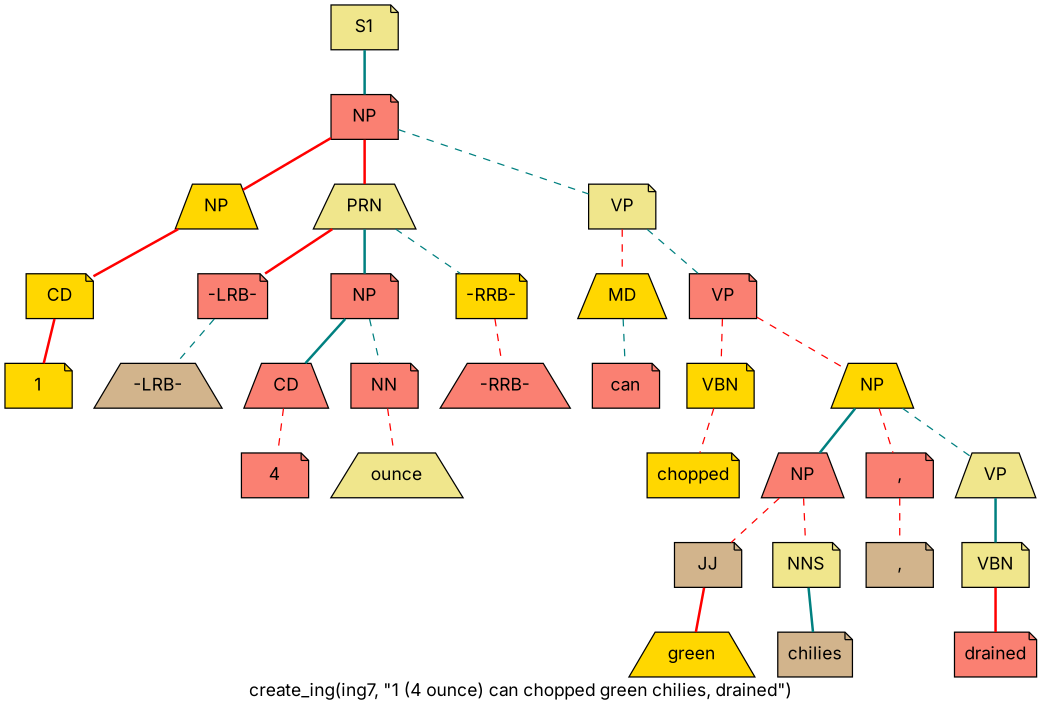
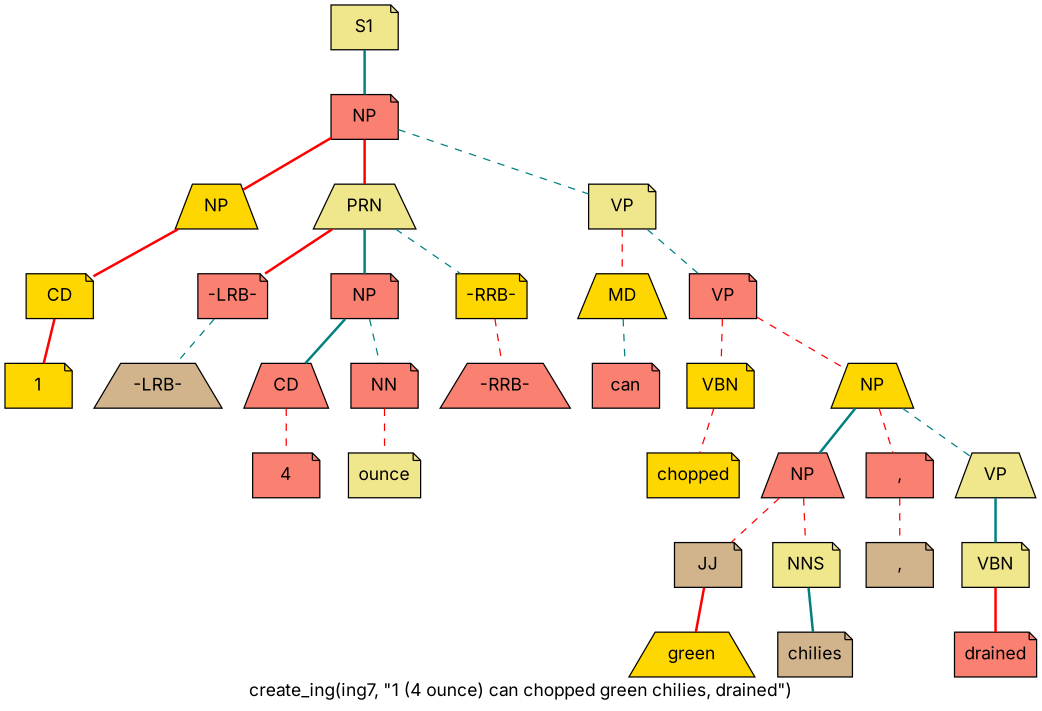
node "ounce": shape trapezium -> note
